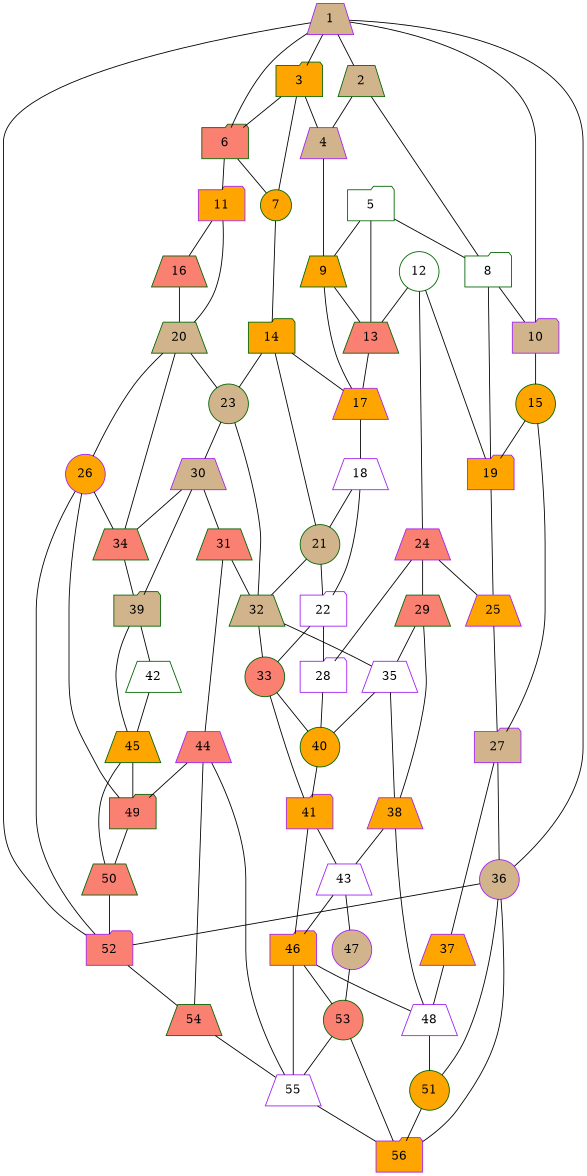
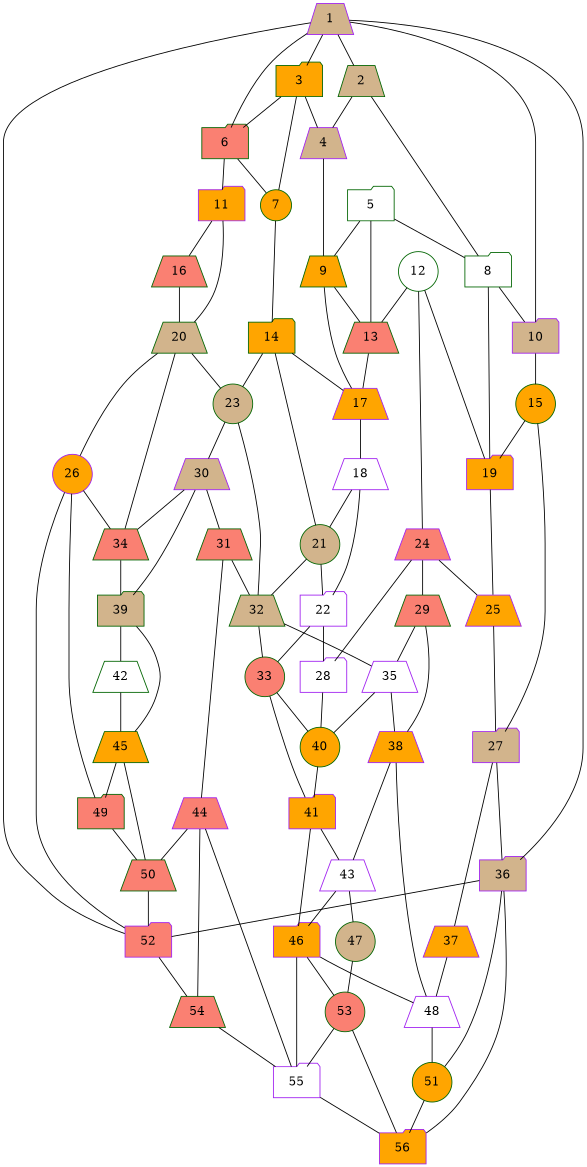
edge "44" -- "49": now "44" -- "50"
node "36": shape circle -> folder
node "47": color purple -> darkgreen
node "55": shape trapezium -> folder
